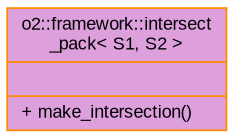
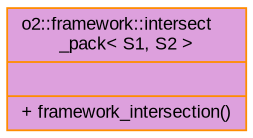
node "o2::framework::intersect": text "+ make_intersection()" -> "+ framework_intersection()"
